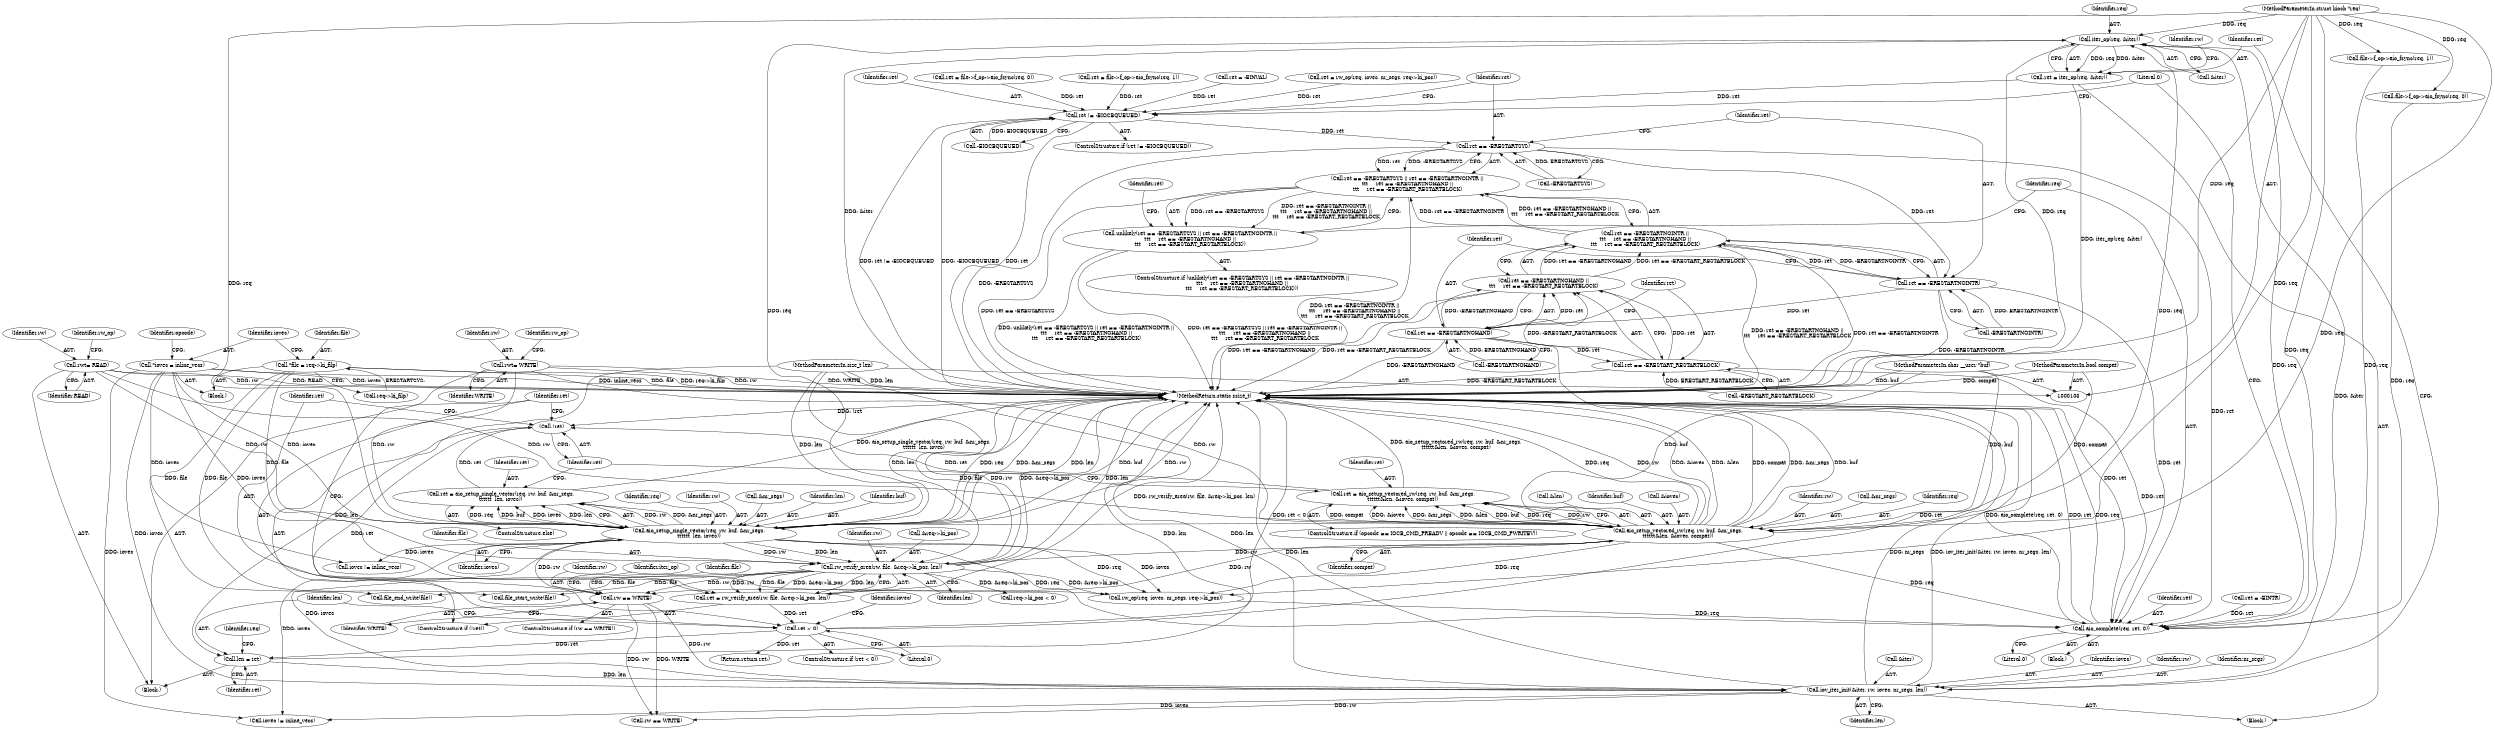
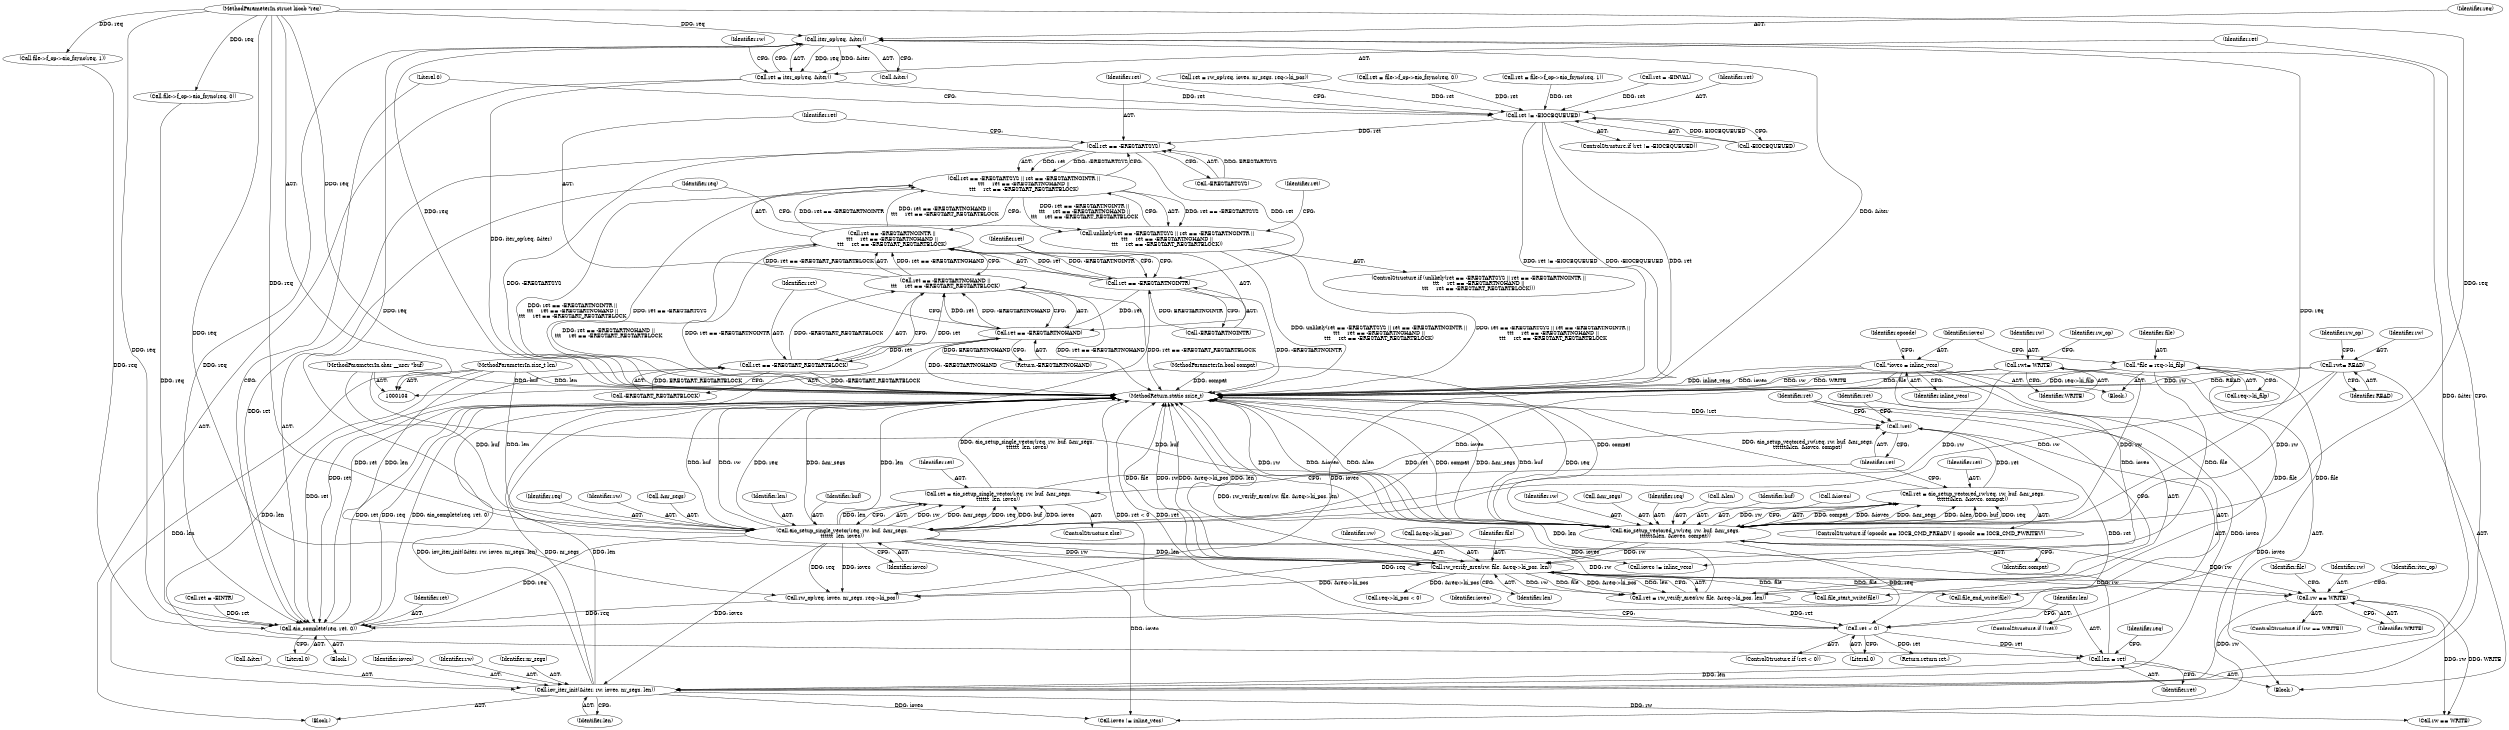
node "(Call,-ERESTARTNOHAND)": label "(Call,-ERESTARTNOHAND)" -> "(Return,-ERESTARTNOHAND)"
edge "(Call,req->ki_filp)" -> "(Call,*file = req->ki_filp)": label "ERESTARTSYS: " -> "AST: "
node "(Identifier,inline_vecs)": added
